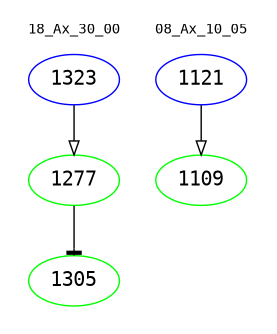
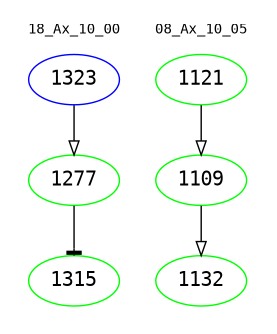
cluster "18_Ax_30_00": label "18_Ax_30_00" -> "18_Ax_10_00"
node "1121": color blue -> green
node "1305": label "1305" -> "1315"
node "1132": added
